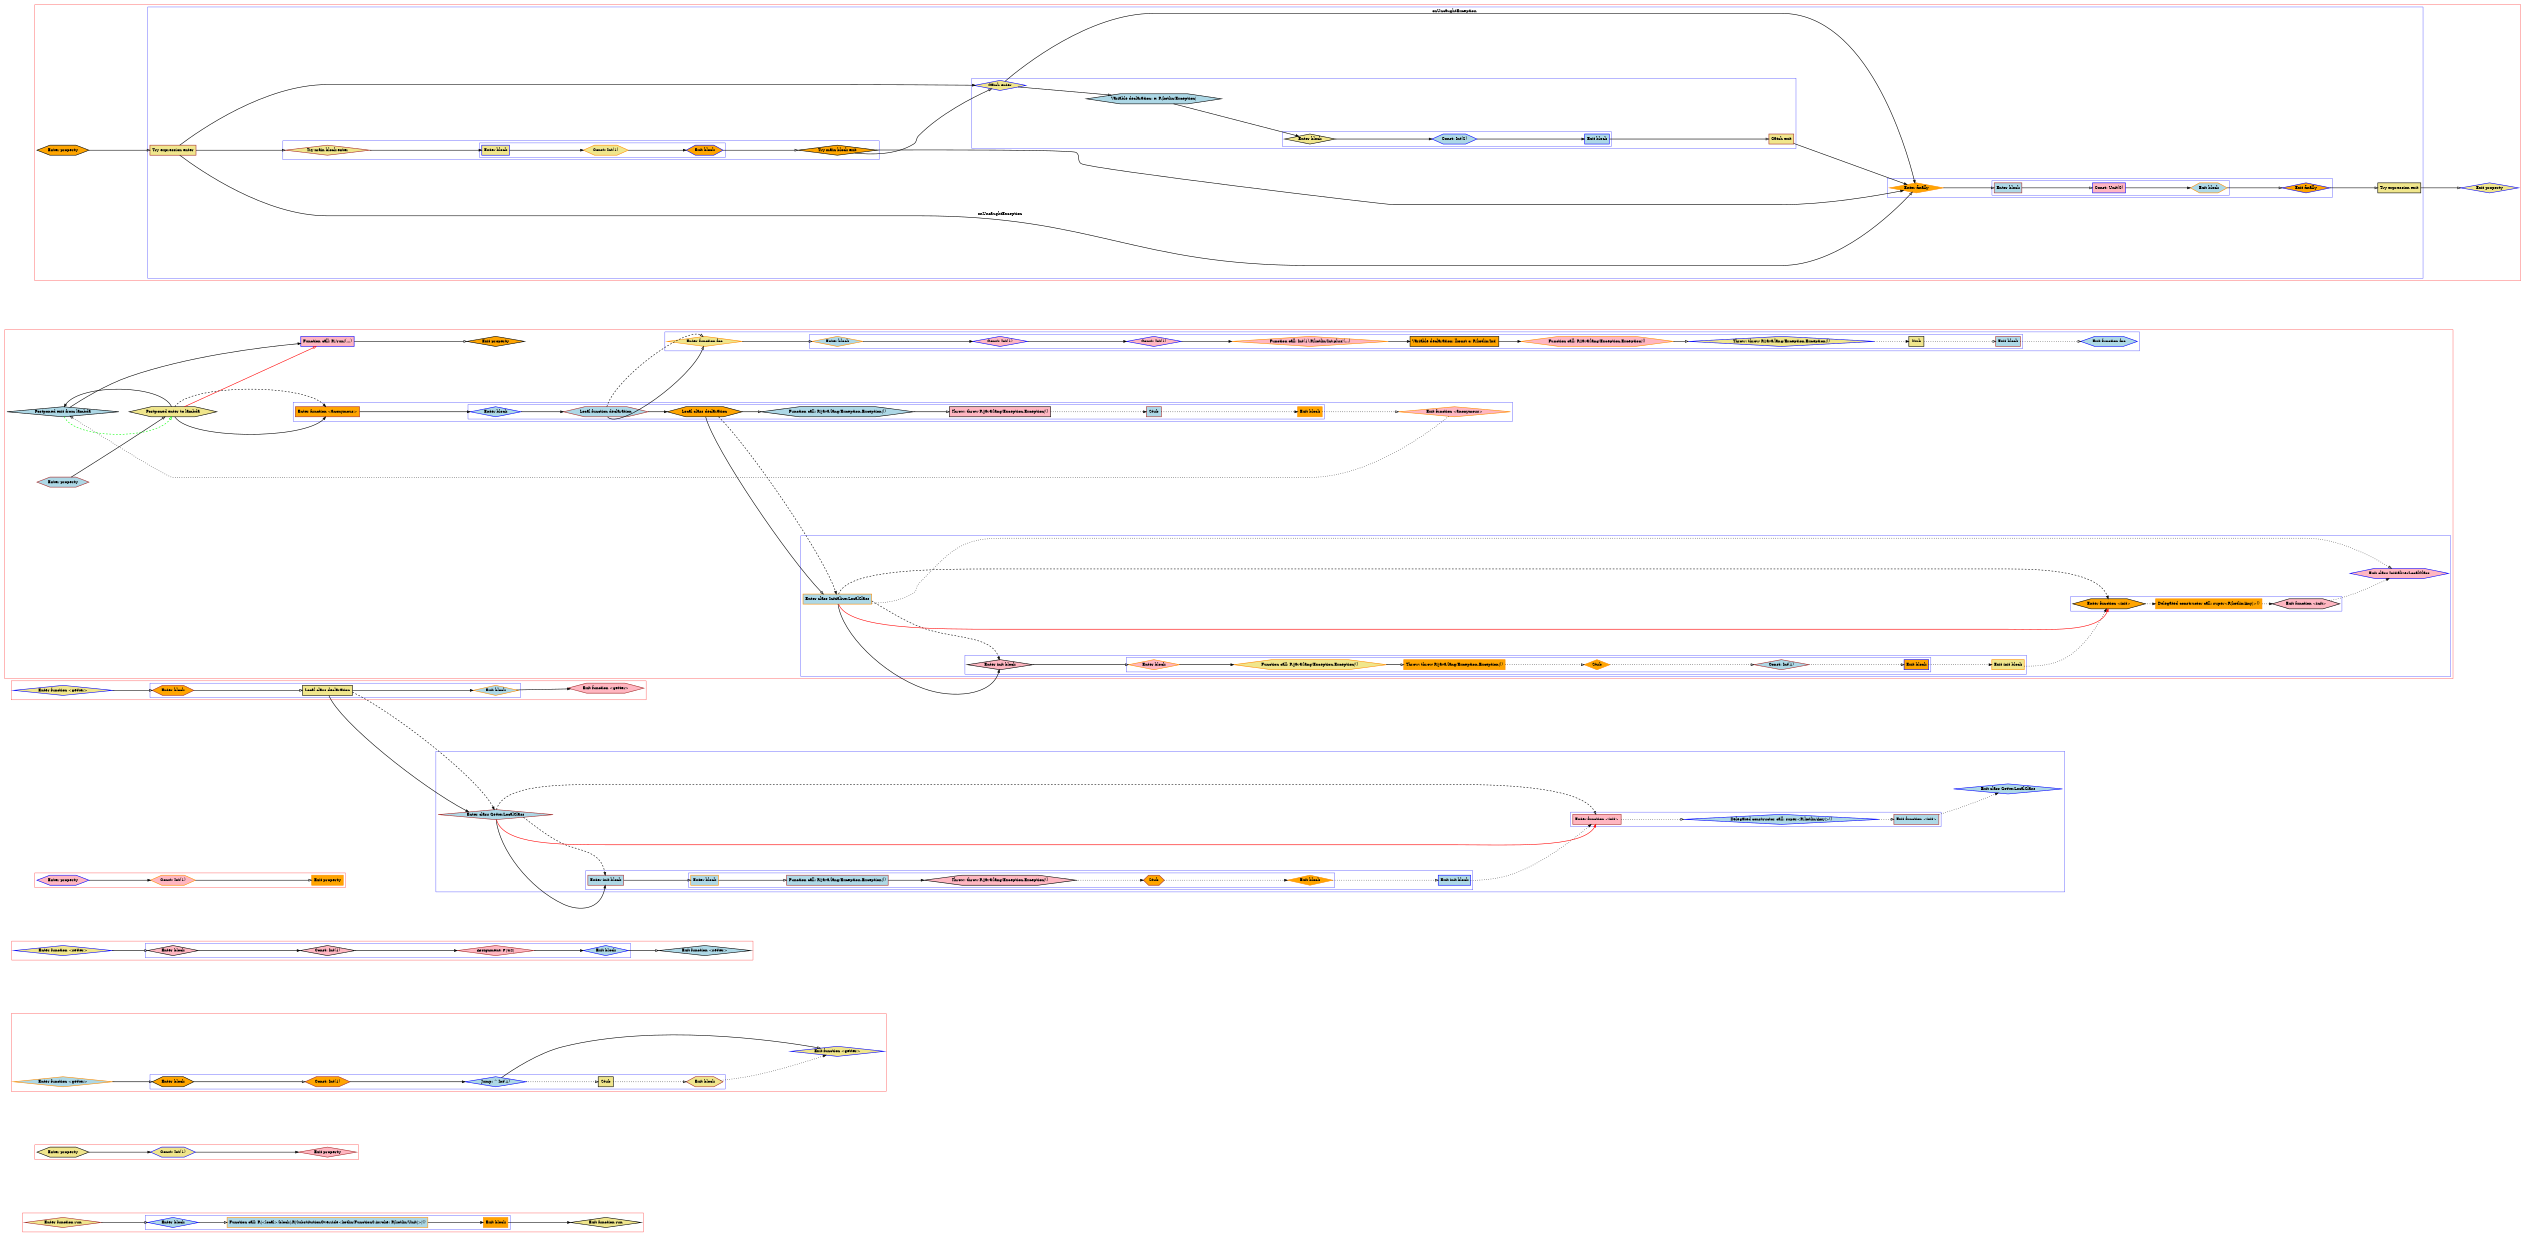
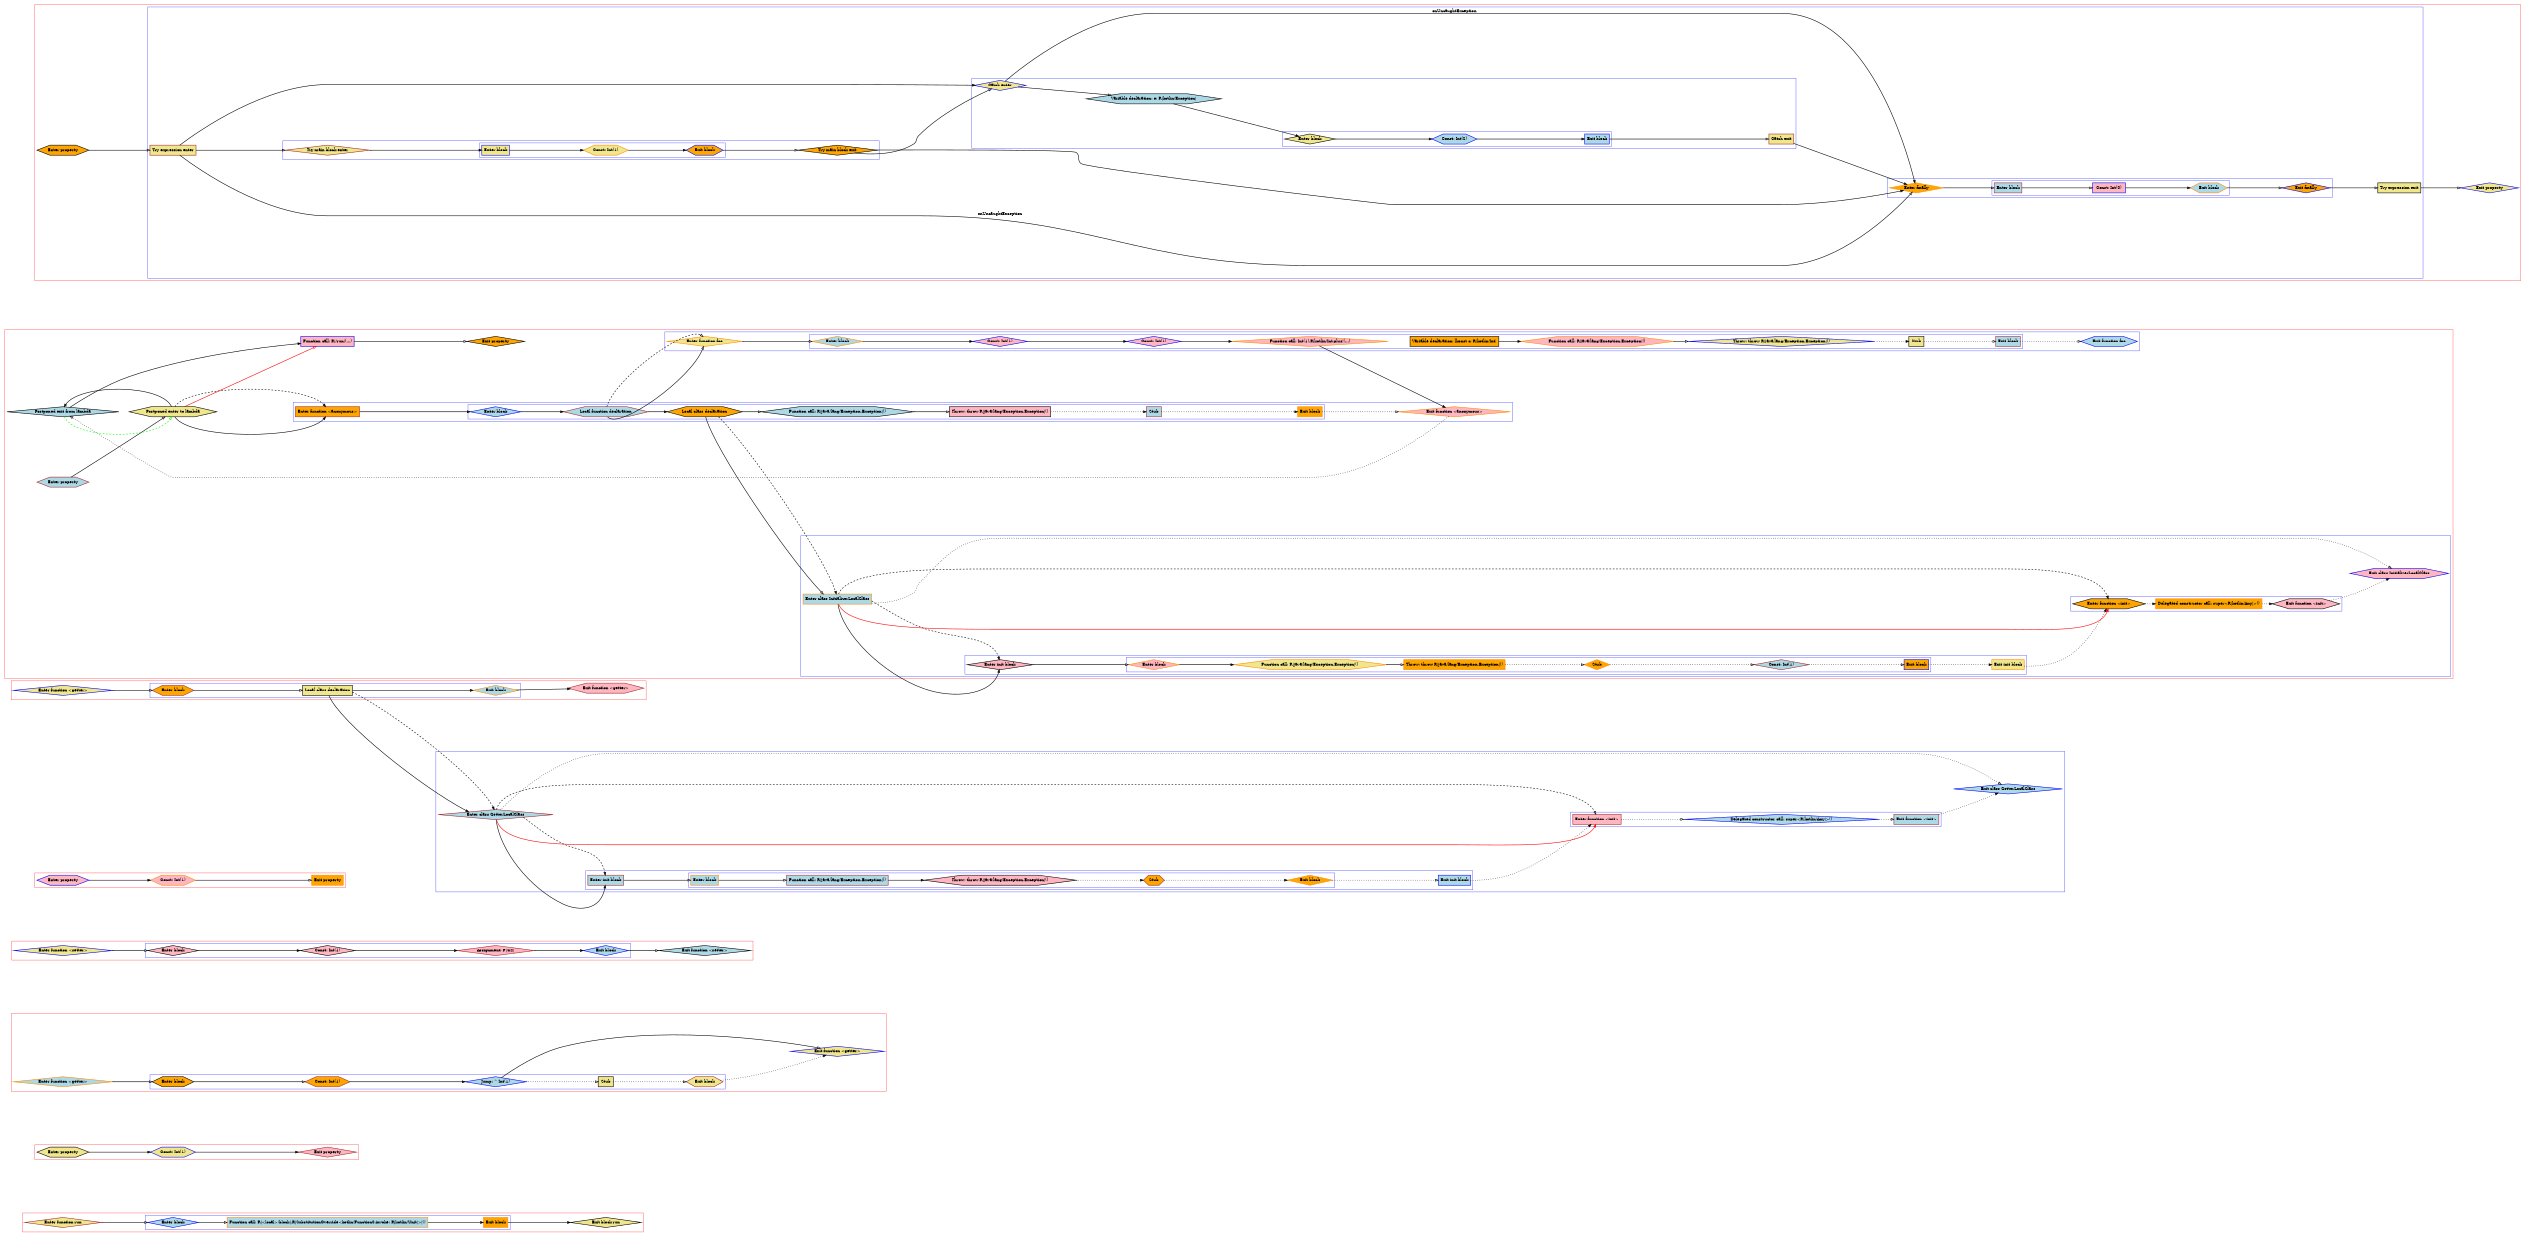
node "Const: Unit(0)": label "Const: Unit(0)" -> "Const: Int(0)"
edge "Function call: Int(1).R|kotlin/Int.plus|(...)" -> "Variable declaration: lkonst c: R|kotlin/Int|": now "Function call: Int(1).R|kotlin/Int.plus|(...)" -> "Exit function <anonymous>"
edge "Enter class GetterLocalClass" -> "Exit class GetterLocalClass": added
node "Exit function run": label "Exit function run" -> "Exit block run"
